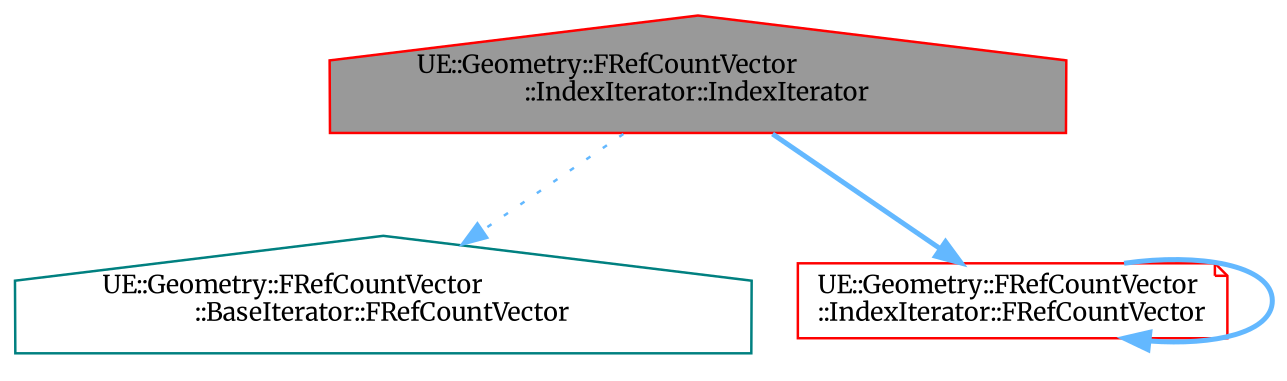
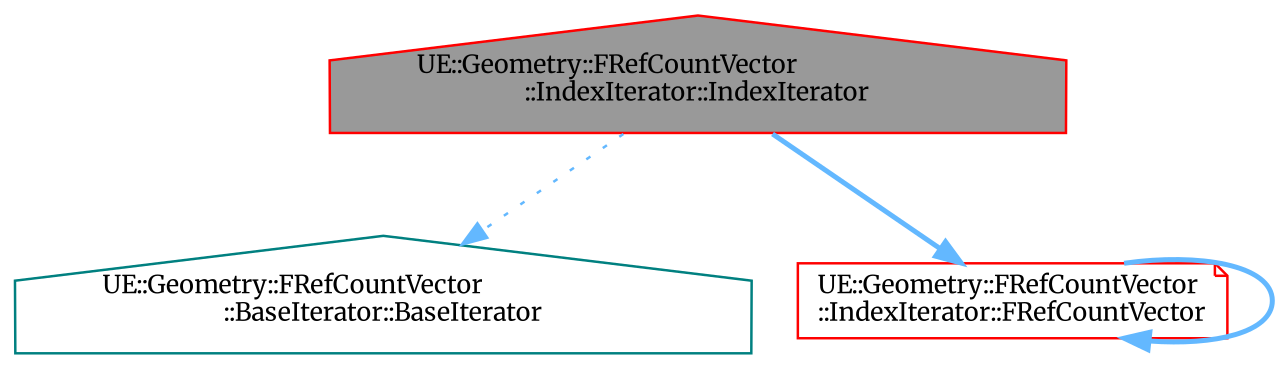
node "UE::Geometry::FRefCountVector ::BaseIterator::FRefCountVector": label "UE::Geometry::FRefCountVector ::BaseIterator::FRefCountVector" -> "UE::Geometry::FRefCountVector ::BaseIterator::BaseIterator"
